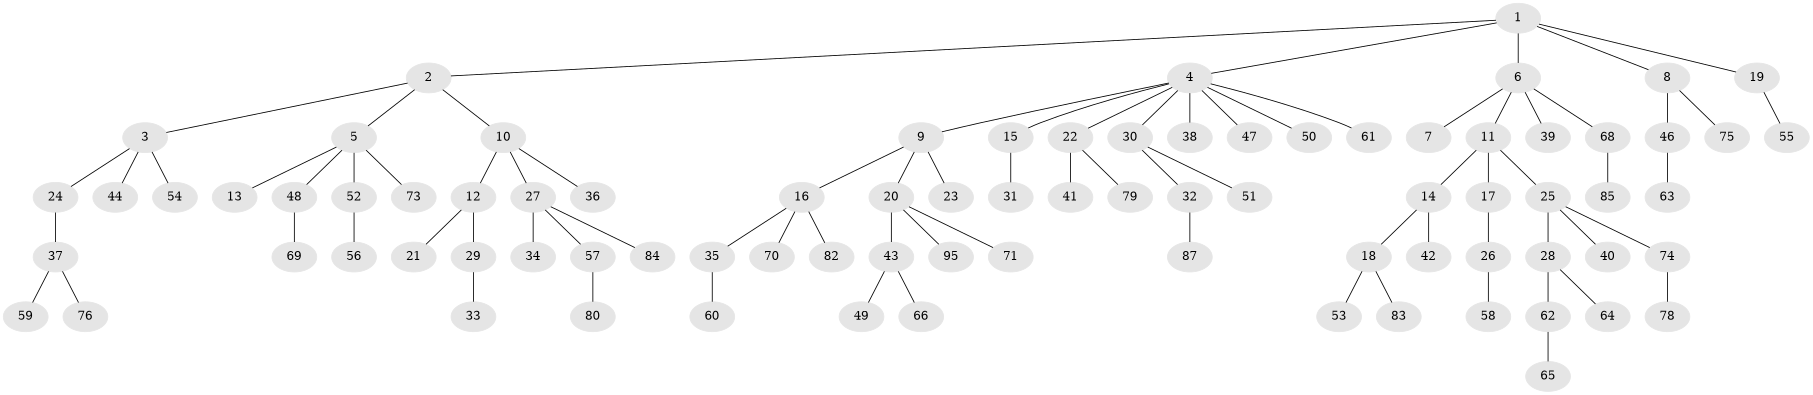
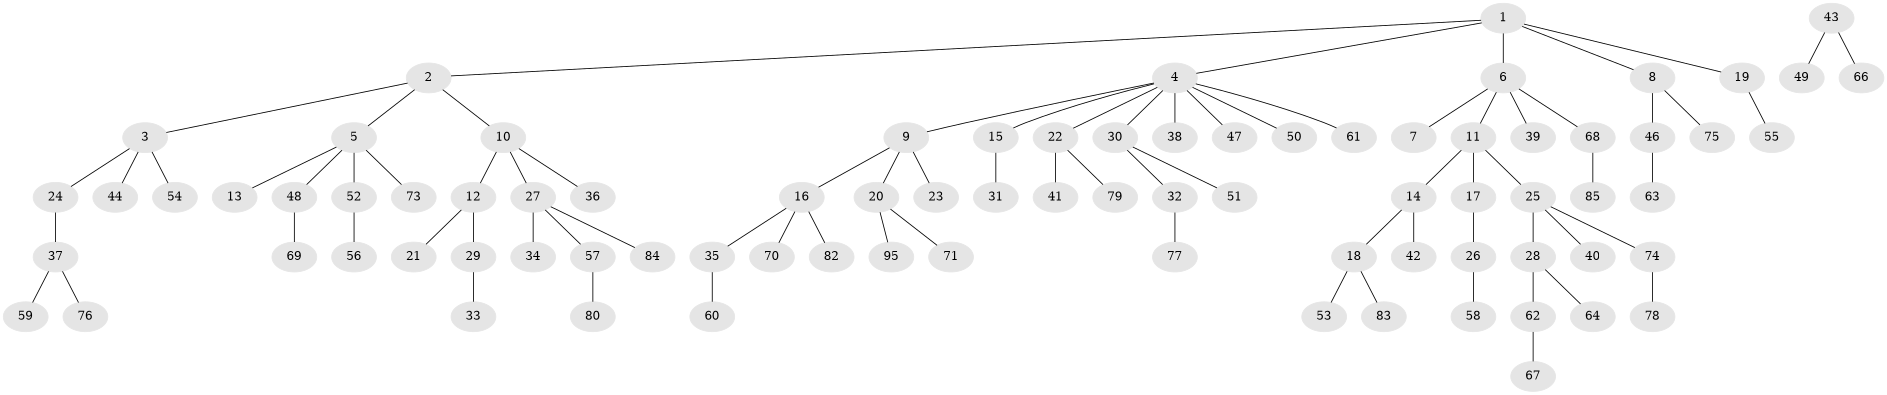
edge "20" -- "43": removed
node "87": label "87" -> "77"
node "65": label "65" -> "67"
